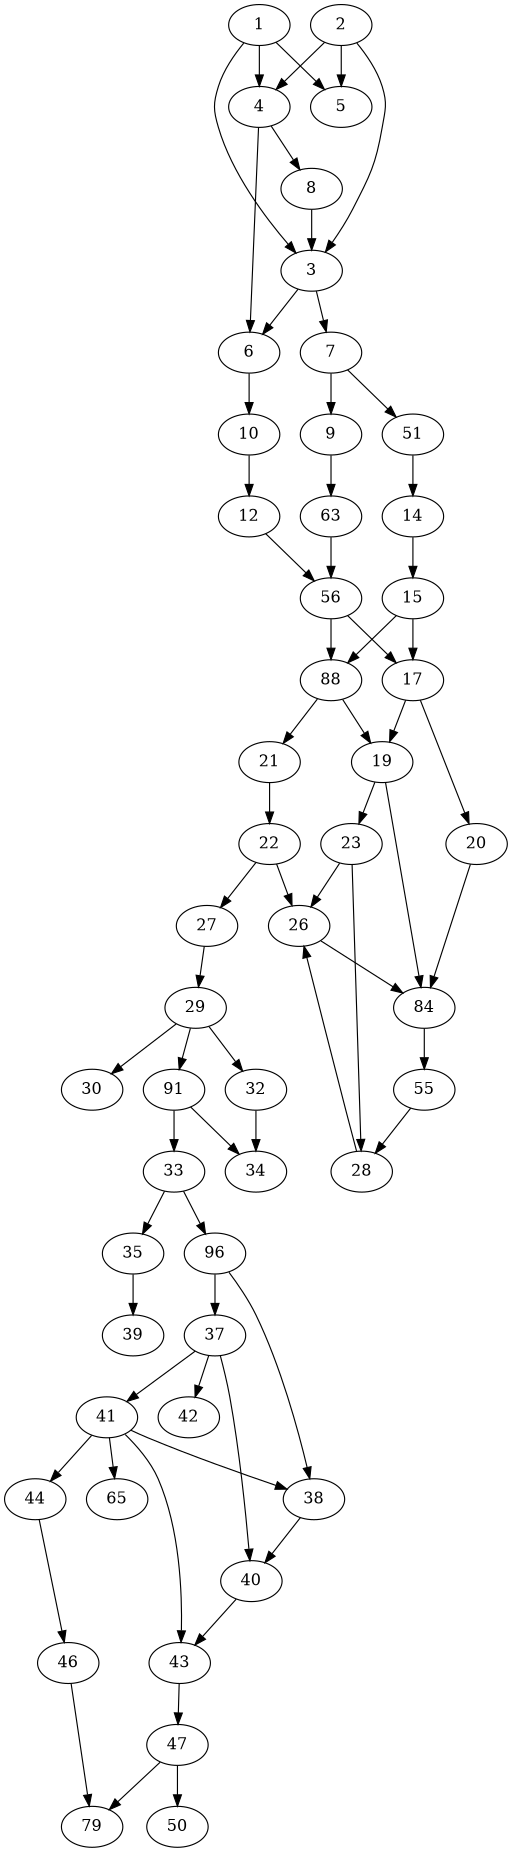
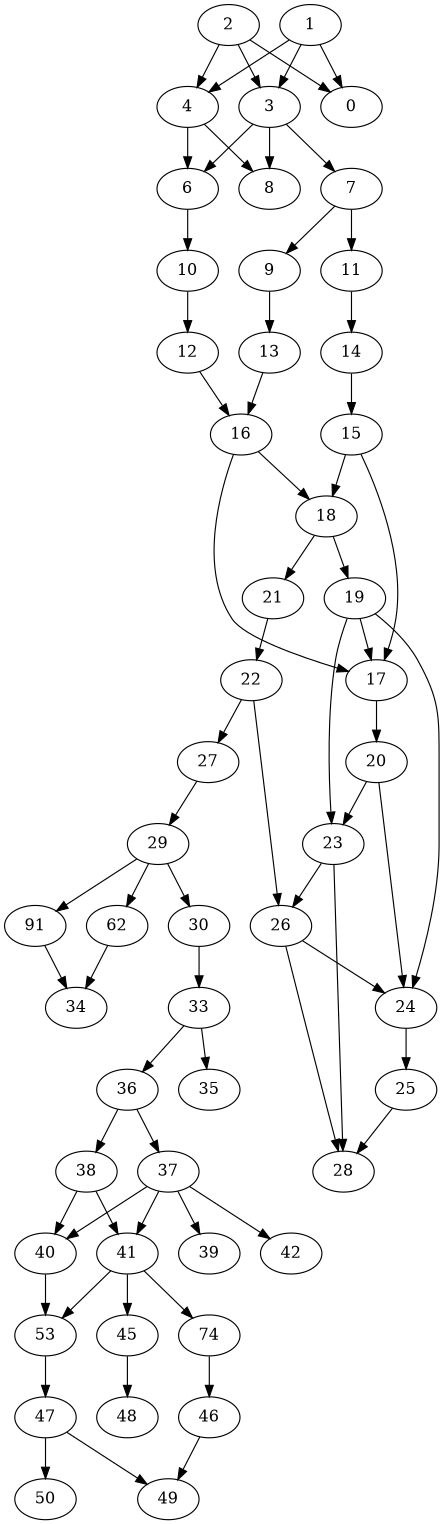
node "5": label "5" -> "0"
edge "8" -> "3": reversed
node "51": label "51" -> "11"
node "63": label "63" -> "13"
node "56": label "56" -> "16"
node "88": label "88" -> "18"
edge "17" -> "19": reversed
edge "20" -> "23": added
node "84": label "84" -> "24"
edge "28" -> "26": reversed
node "32": label "32" -> "62"
node "55": label "55" -> "25"
edge "91" -> "33": now "30" -> "33"
node "96": label "96" -> "36"
edge "35" -> "39": now "37" -> "39"
node "48": added
edge "41" -> "38": reversed
node "44": label "44" -> "74"
node "65": label "65" -> "45"
node "43": label "43" -> "53"
node "79": label "79" -> "49"
